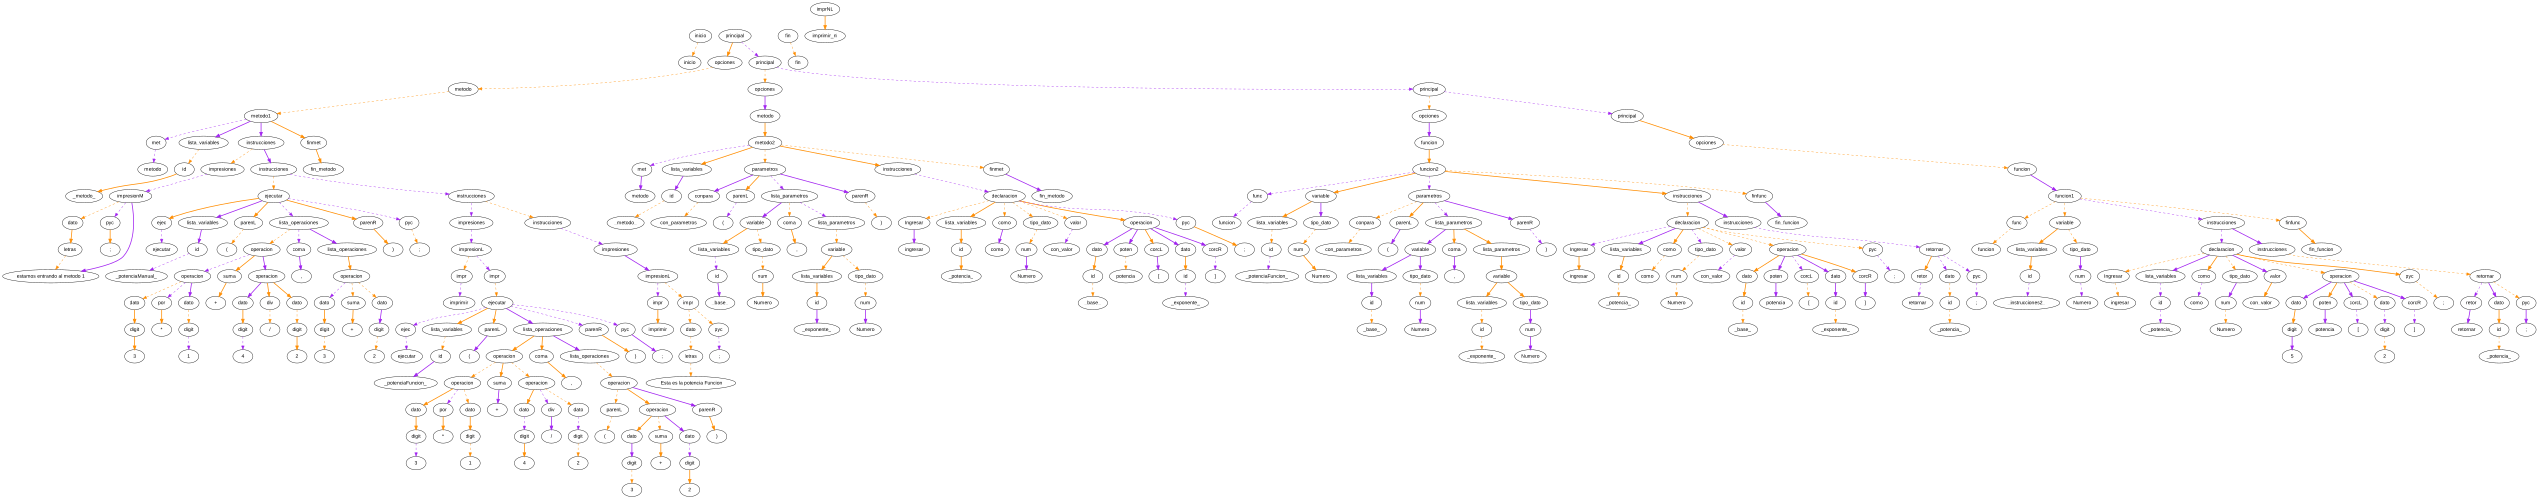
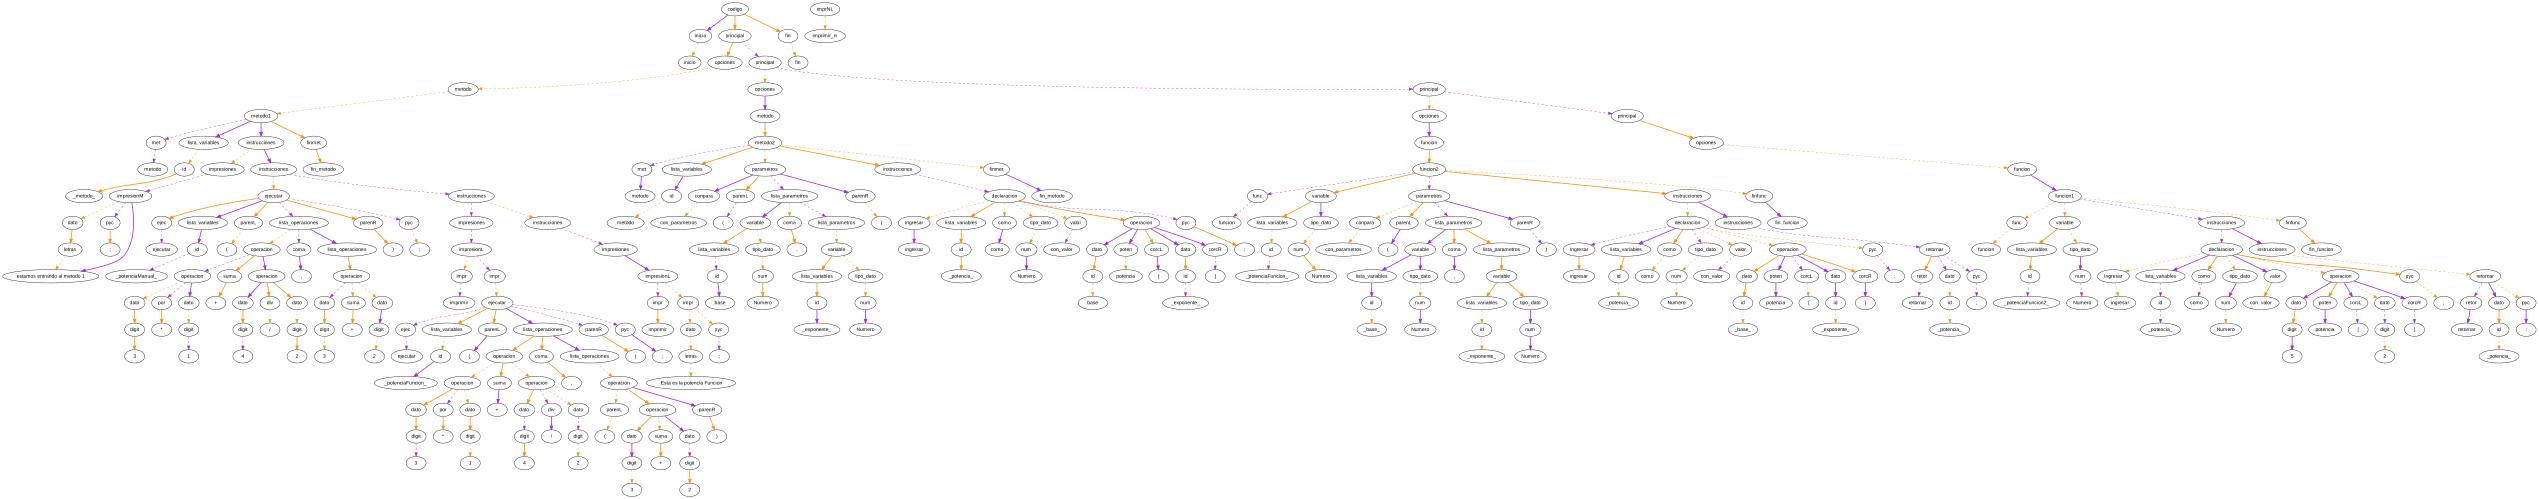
node "codigo": added
edge "imprNL" -> "imprimir_nl": style bold -> dashed
node "_instrucciones2_": label "_instrucciones2_" -> "_potenciaFuncion2_"
